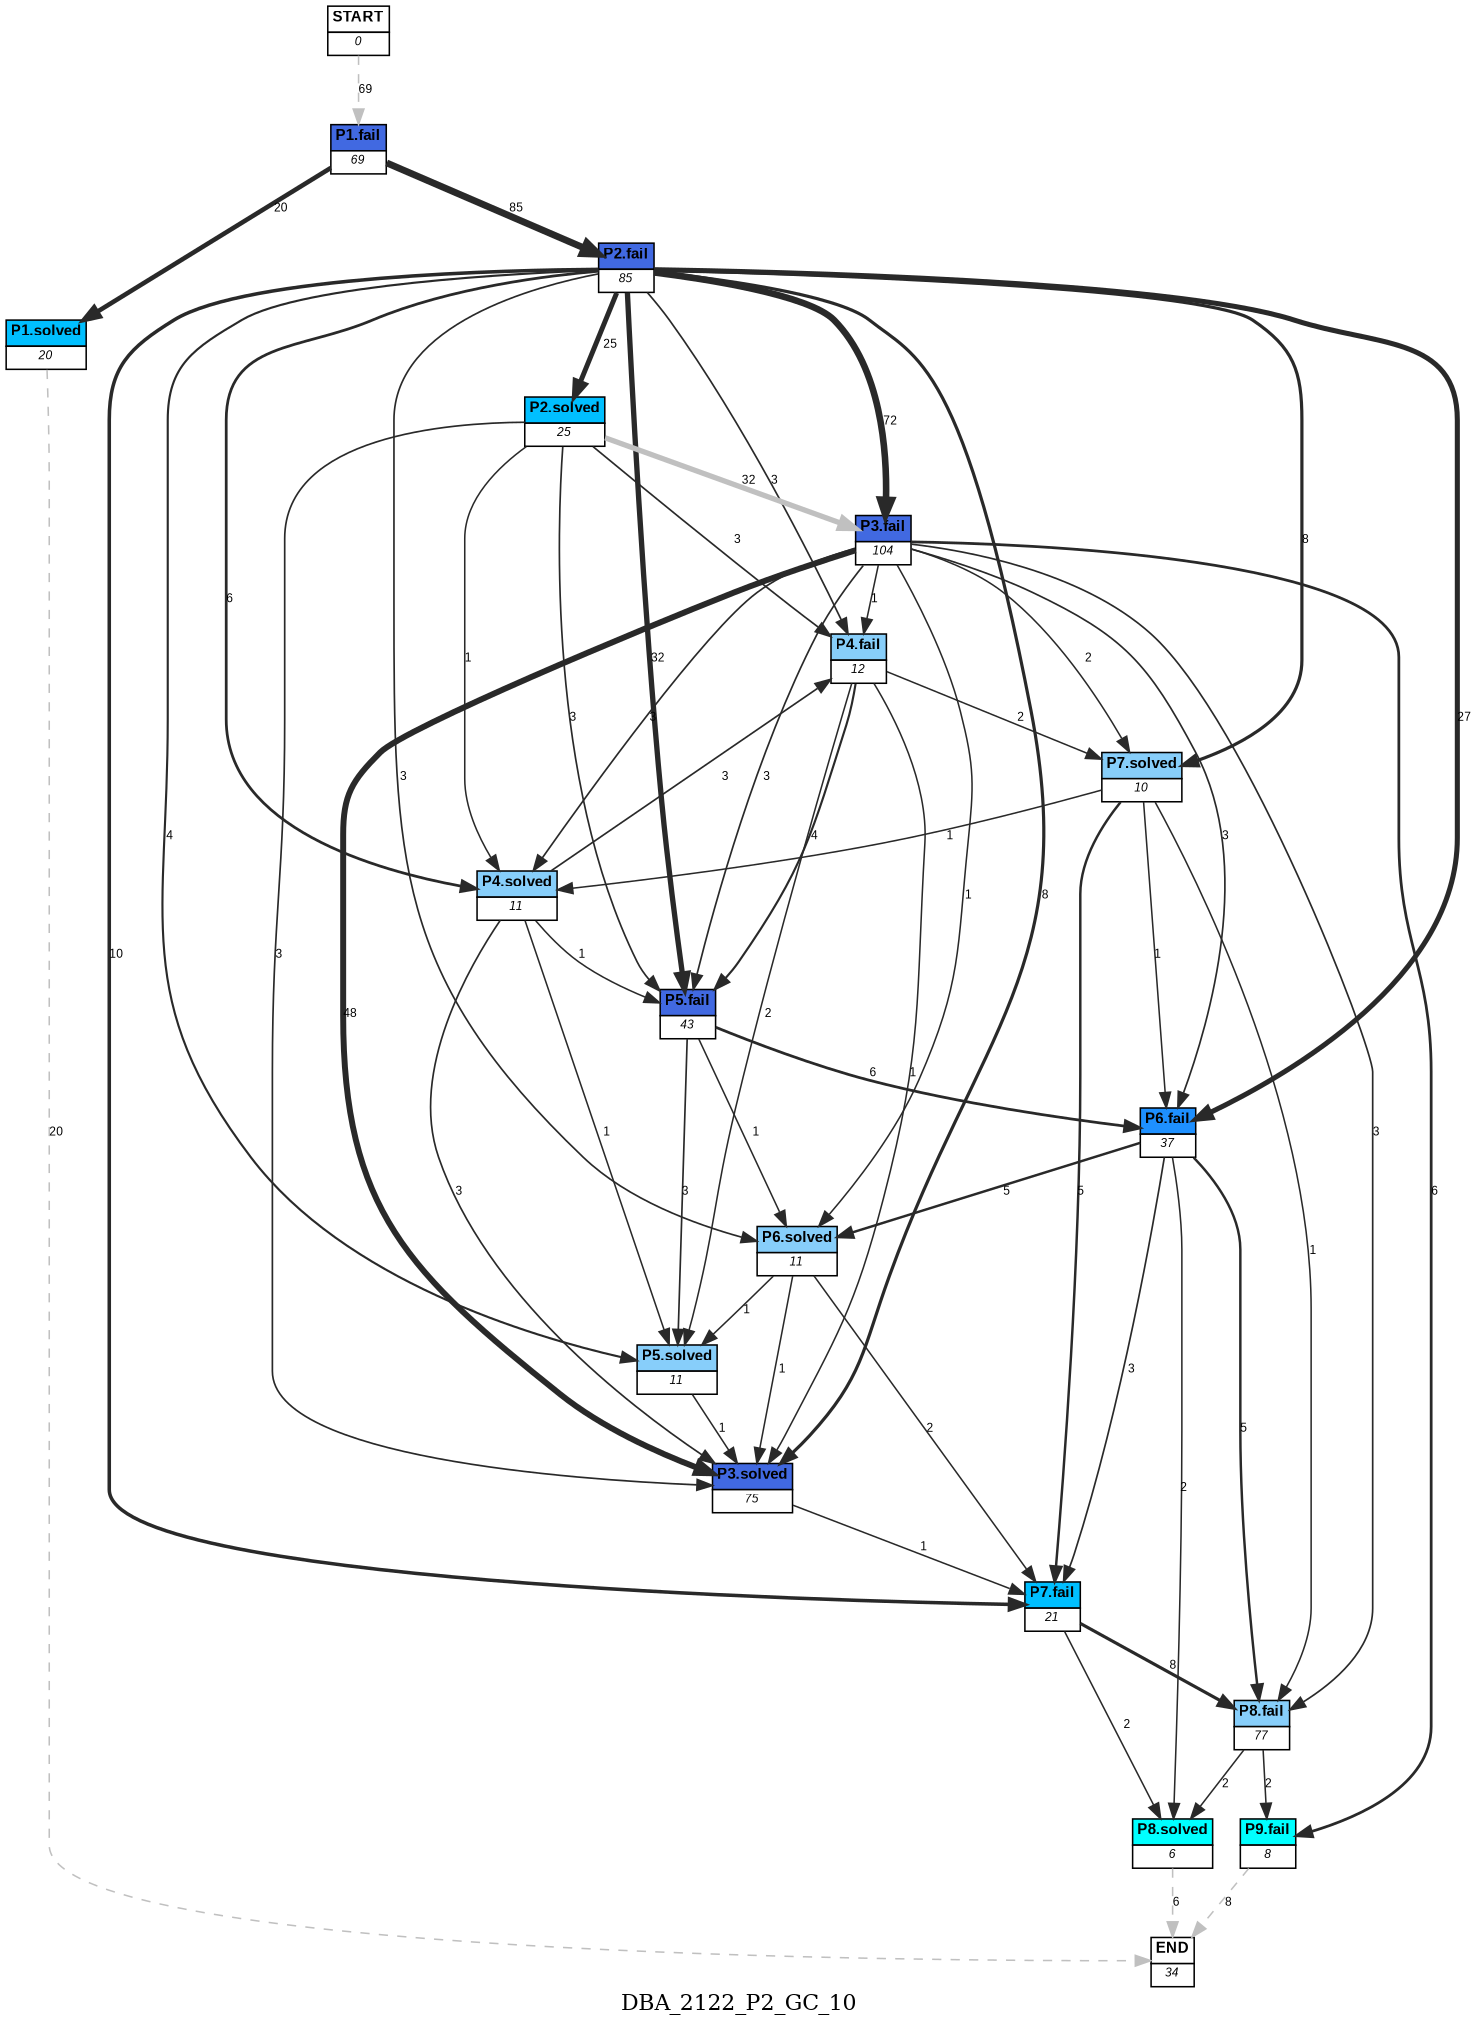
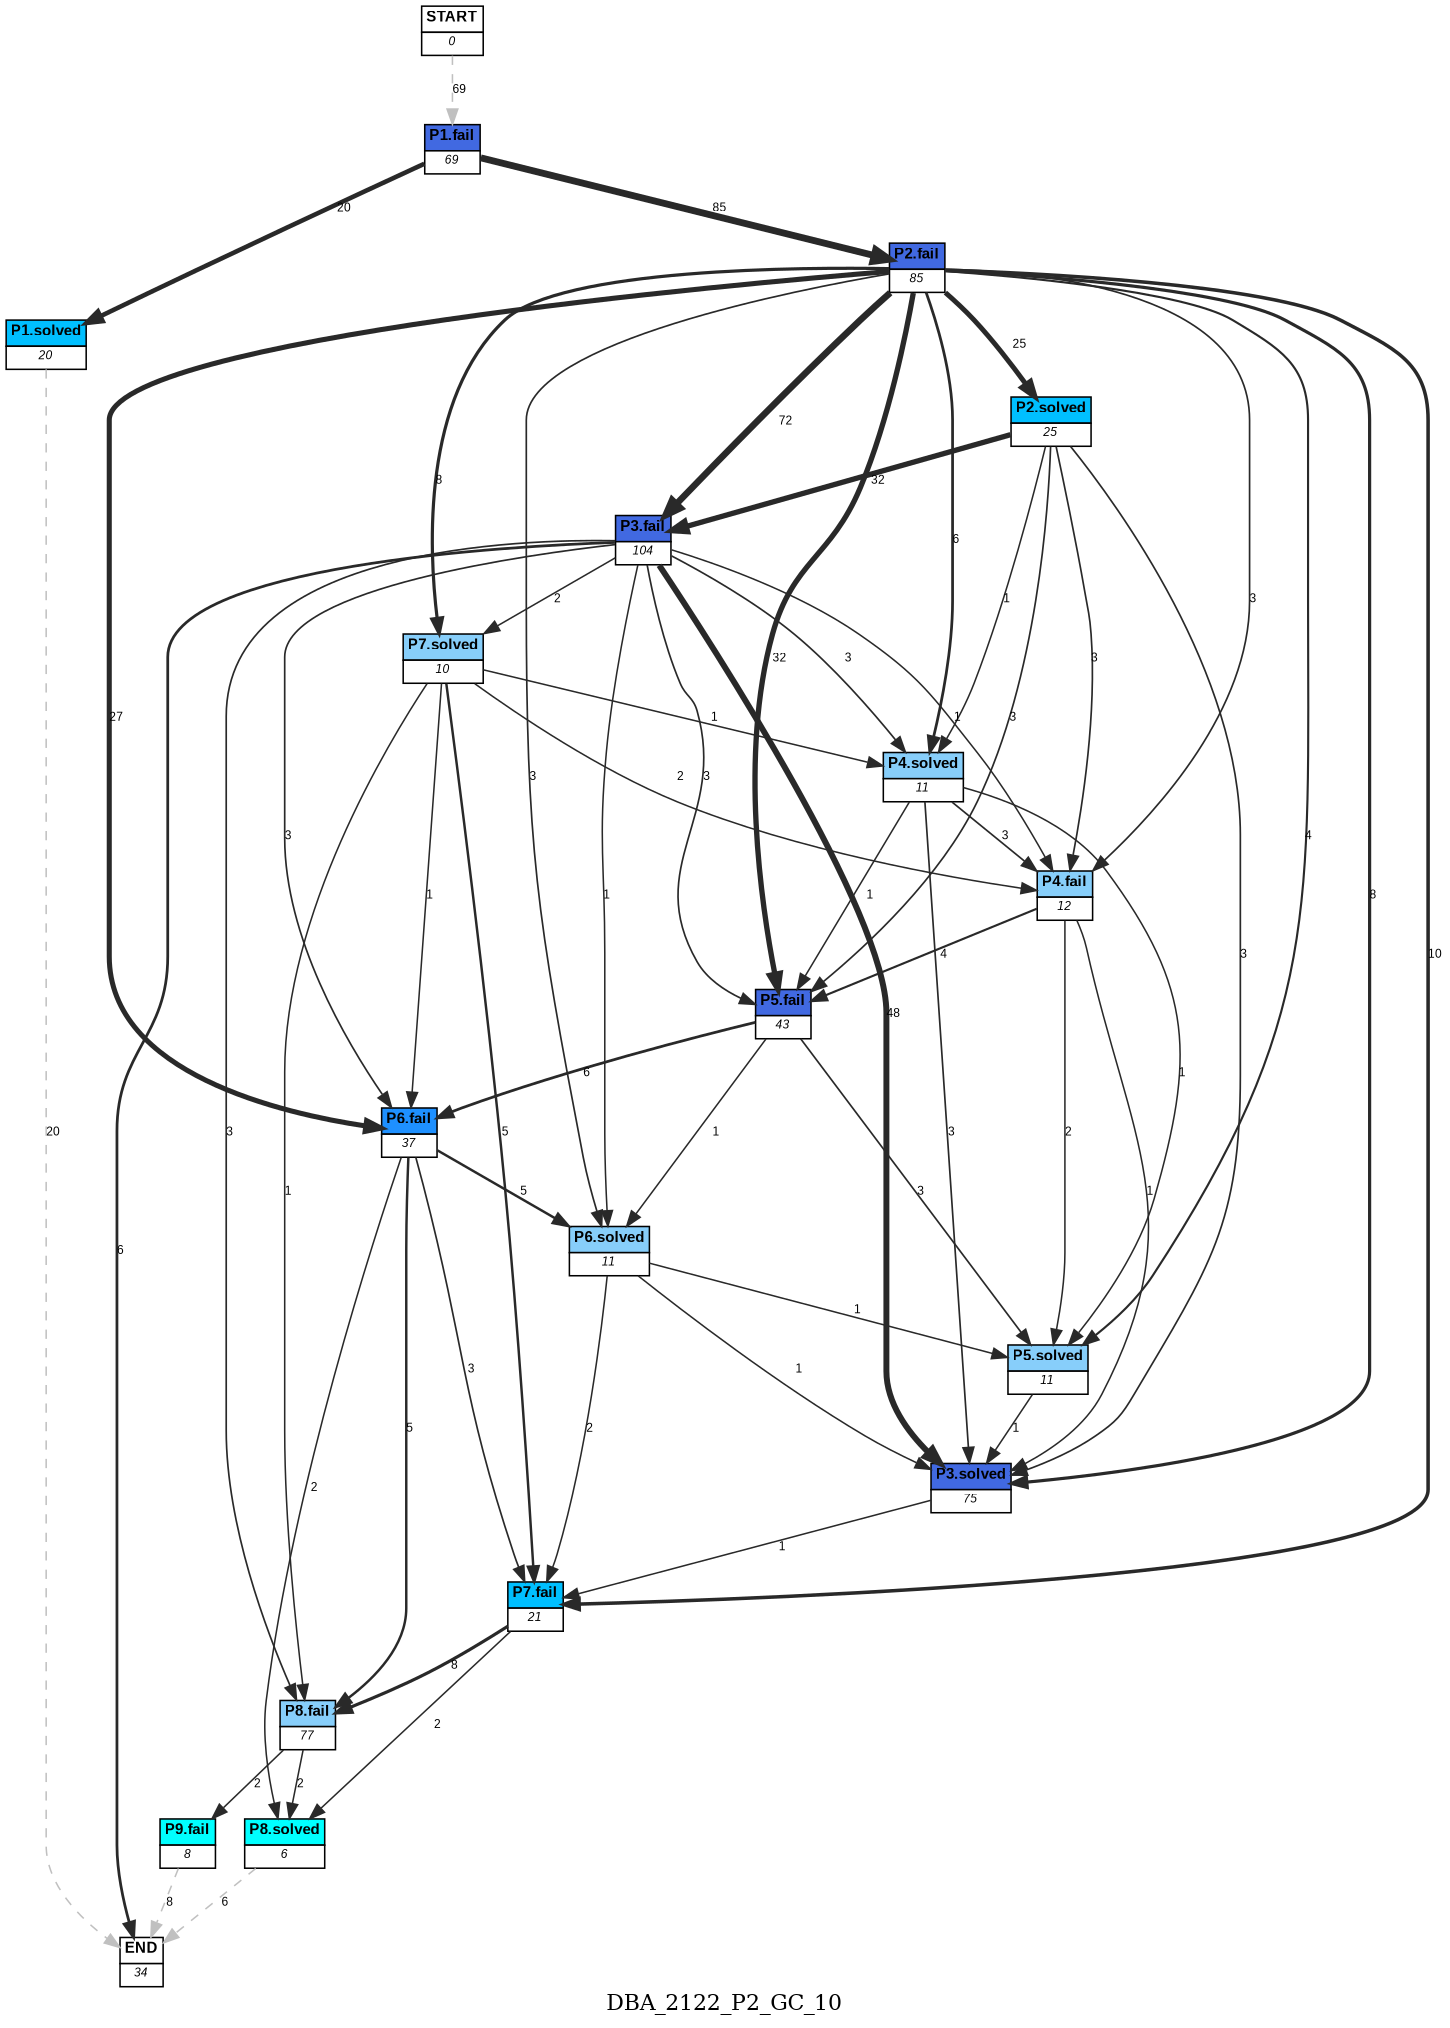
edge "P2.solved" -> "P3.fail": color grey -> grey16
edge "P4.fail" -> "P7.solved": reversed
edge "P3.fail" -> "P9.fail": now "P3.fail" -> "END"
